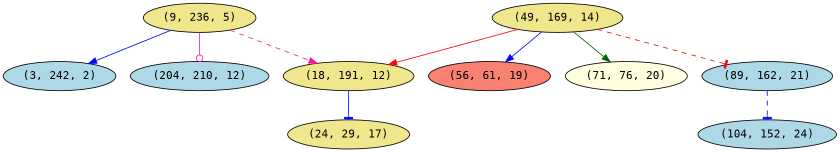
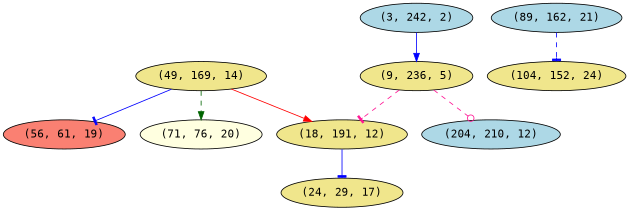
edge "(9, 236, 5)" -> "(204, 210, 12)": style solid -> dashed
edge "(49, 169, 14)" -> "(56, 61, 19)": arrowhead normal -> tee
edge "(49, 169, 14)" -> "(71, 76, 20)": style solid -> dashed
edge "(9, 236, 5)" -> "(3, 242, 2)": reversed
edge "(9, 236, 5)" -> "(18, 191, 12)": arrowhead normal -> tee
edge "(49, 169, 14)" -> "(89, 162, 21)": removed
node "(104, 152, 24)": fillcolor lightblue -> khaki
